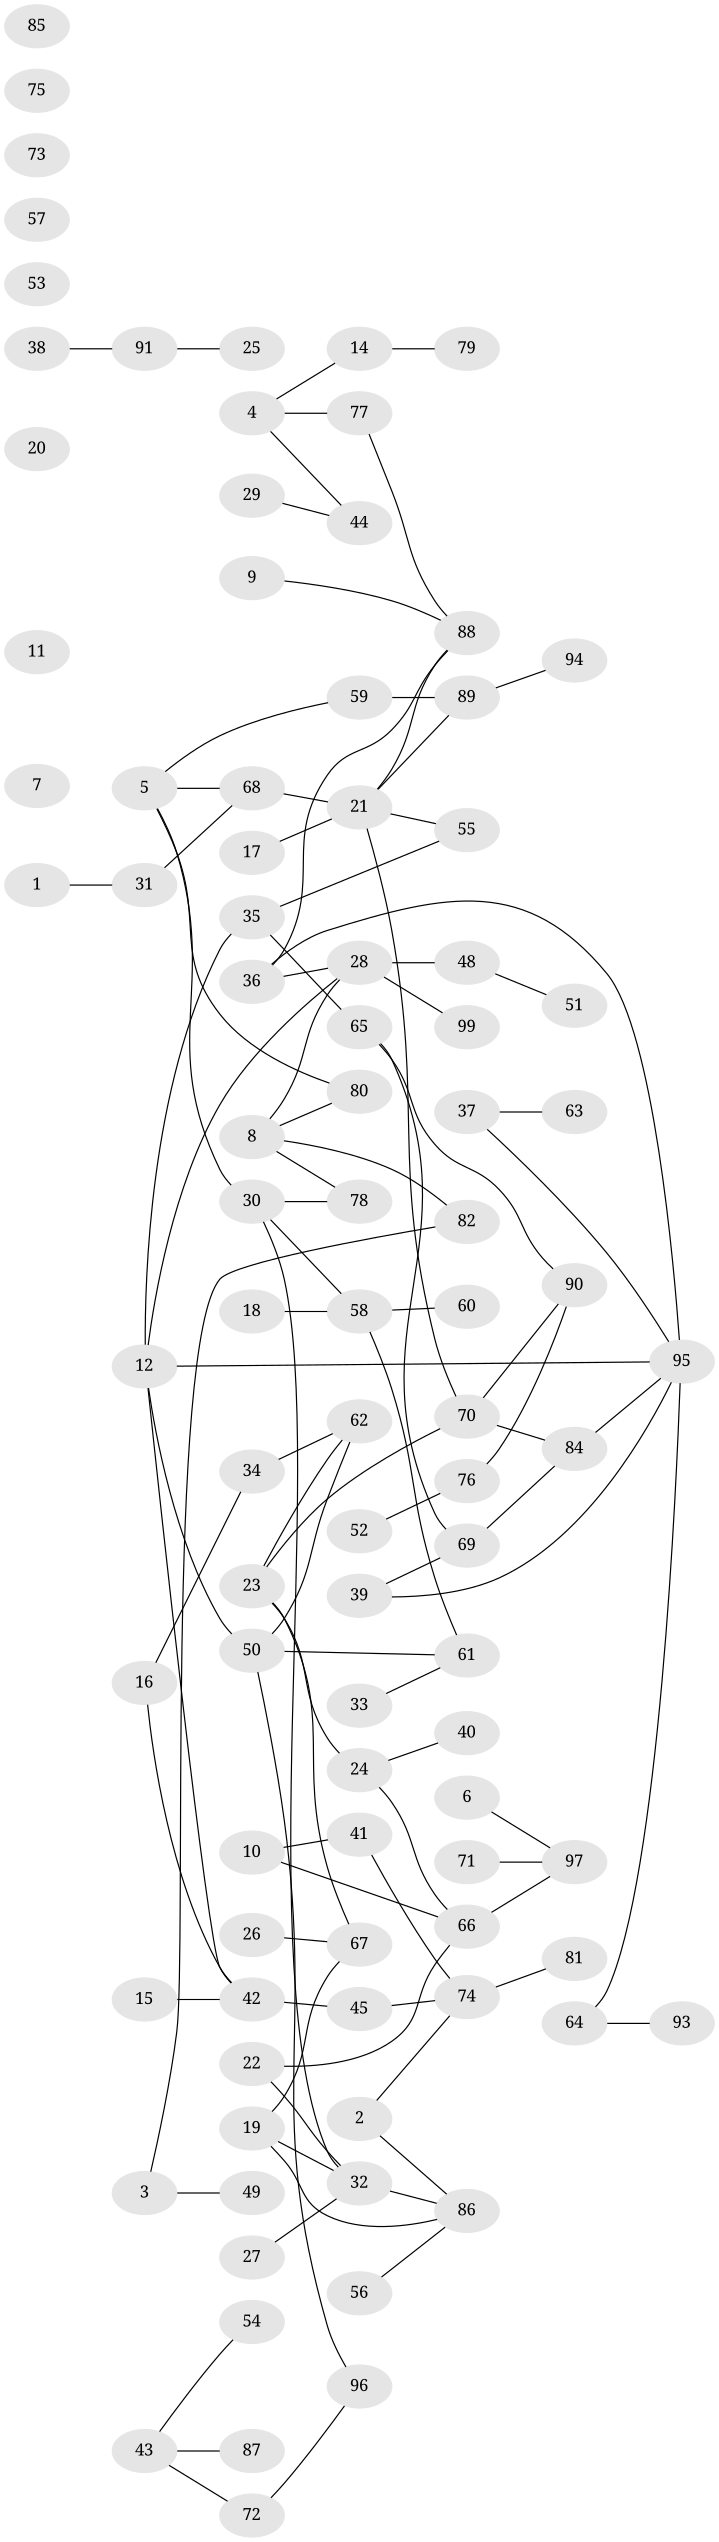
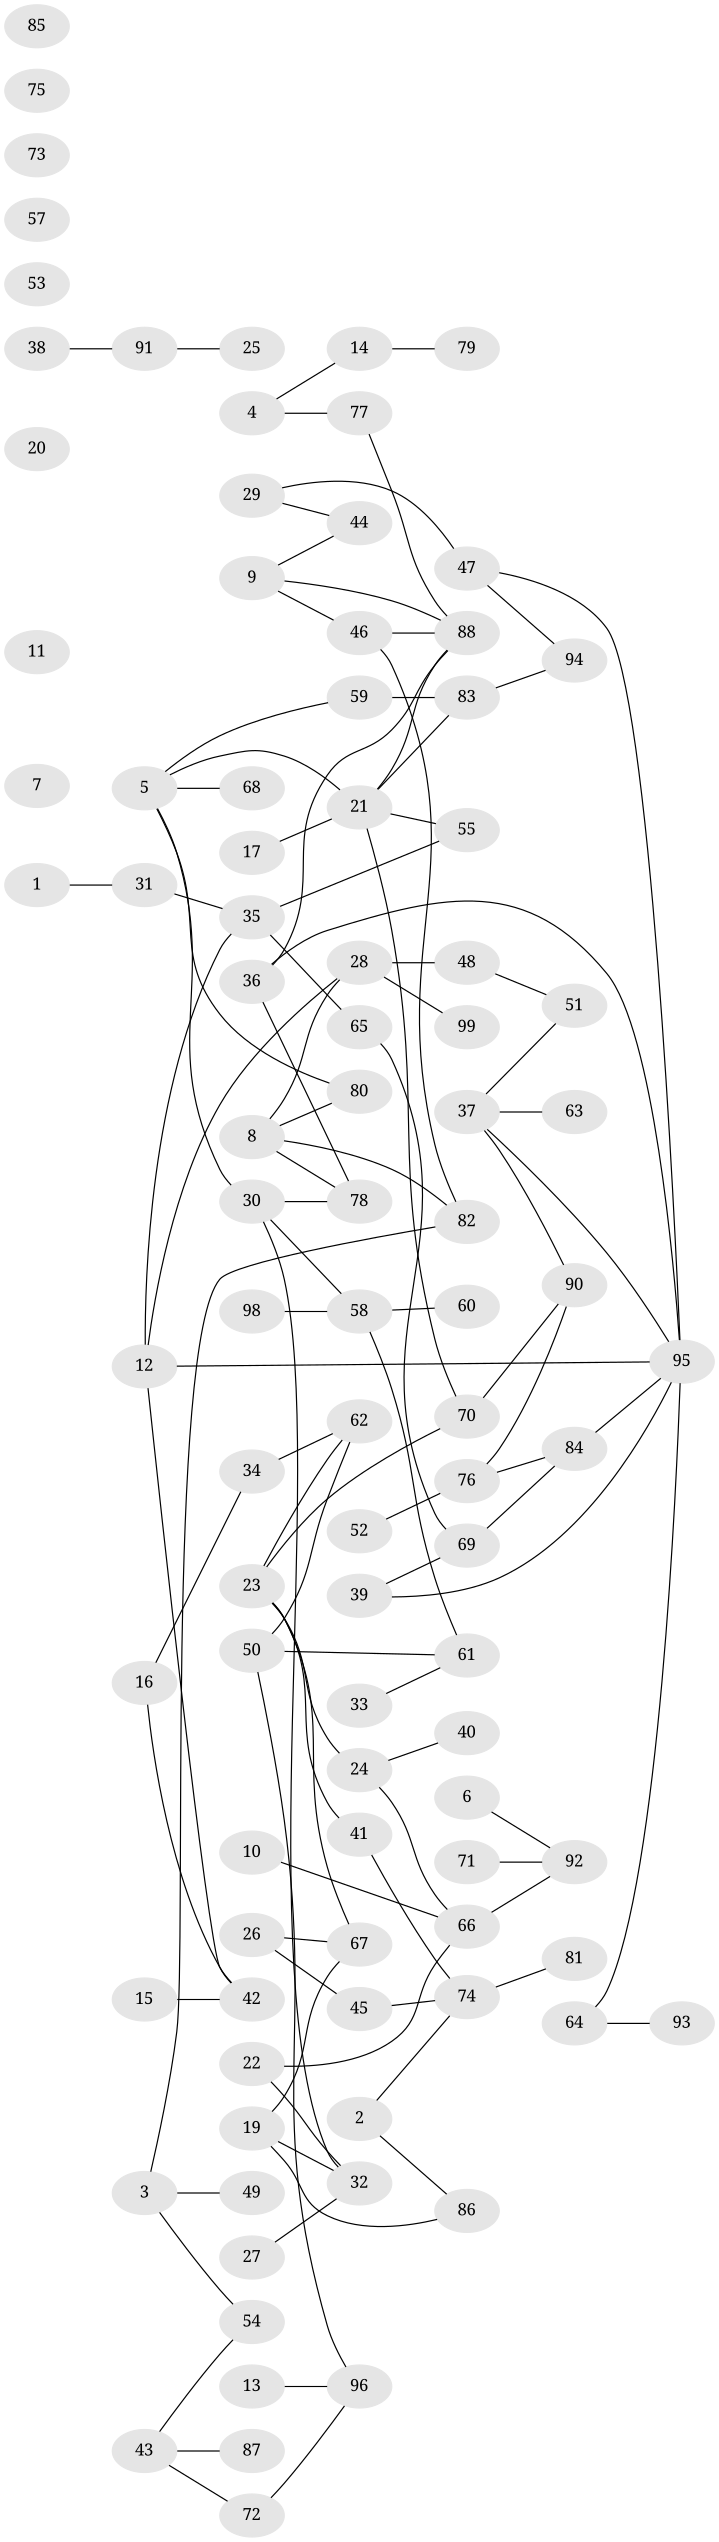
edge "4" -- "44": now "9" -- "44"
node "47": added
node "46": added
node "89": label "89" -> "83"
edge "68" -- "21": now "5" -- "21"
edge "68" -- "31": now "35" -- "31"
edge "28" -- "36": now "78" -- "36"
edge "51" -- "37": added
edge "65" -- "90": now "37" -- "90"
node "18": label "18" -> "98"
edge "70" -- "84": now "76" -- "84"
edge "12" -- "50": removed
edge "41" -- "10": now "41" -- "23"
node "97": label "97" -> "92"
edge "42" -- "45": now "26" -- "45"
edge "32" -- "86": removed
edge "3" -- "54": added
node "56": removed
node "13": added
